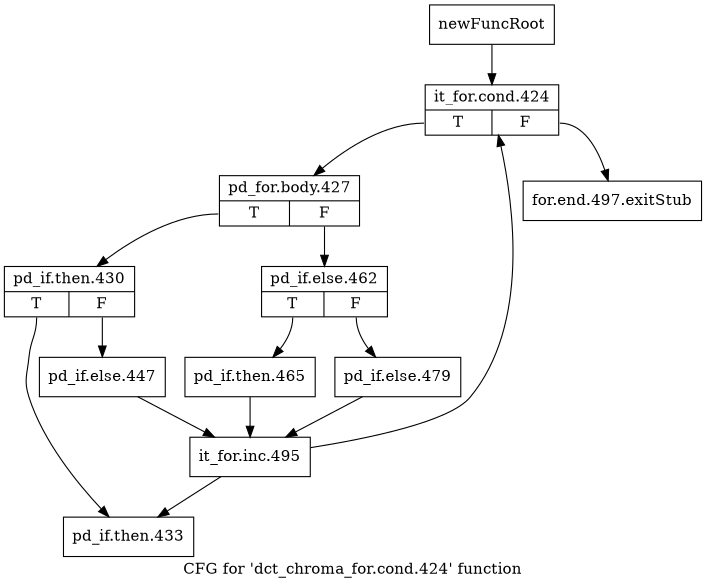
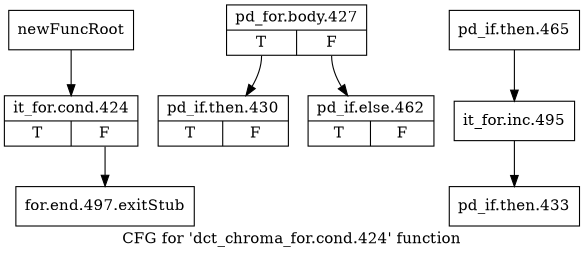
edge "it_for.cond.424" -> "pd_for.body.427": removed
edge "pd_if.else.462" -> "pd_if.then.465": removed
edge "it_for.inc.495" -> "it_for.cond.424": removed
node "pd_if.else.447": removed
node "pd_if.else.479": removed
edge "pd_if.then.430" -> "pd_if.then.433": removed
